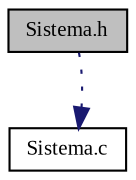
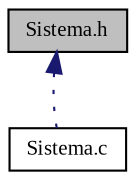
edge "Sistema.h" -> "Sistema.c": reversed
